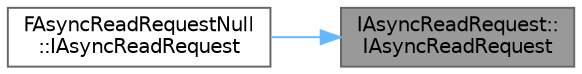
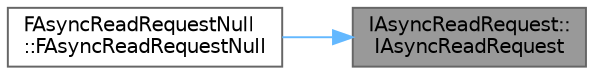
node "FAsyncReadRequestNull ::IAsyncReadRequest": label "FAsyncReadRequestNull ::IAsyncReadRequest" -> "FAsyncReadRequestNull ::FAsyncReadRequestNull"
